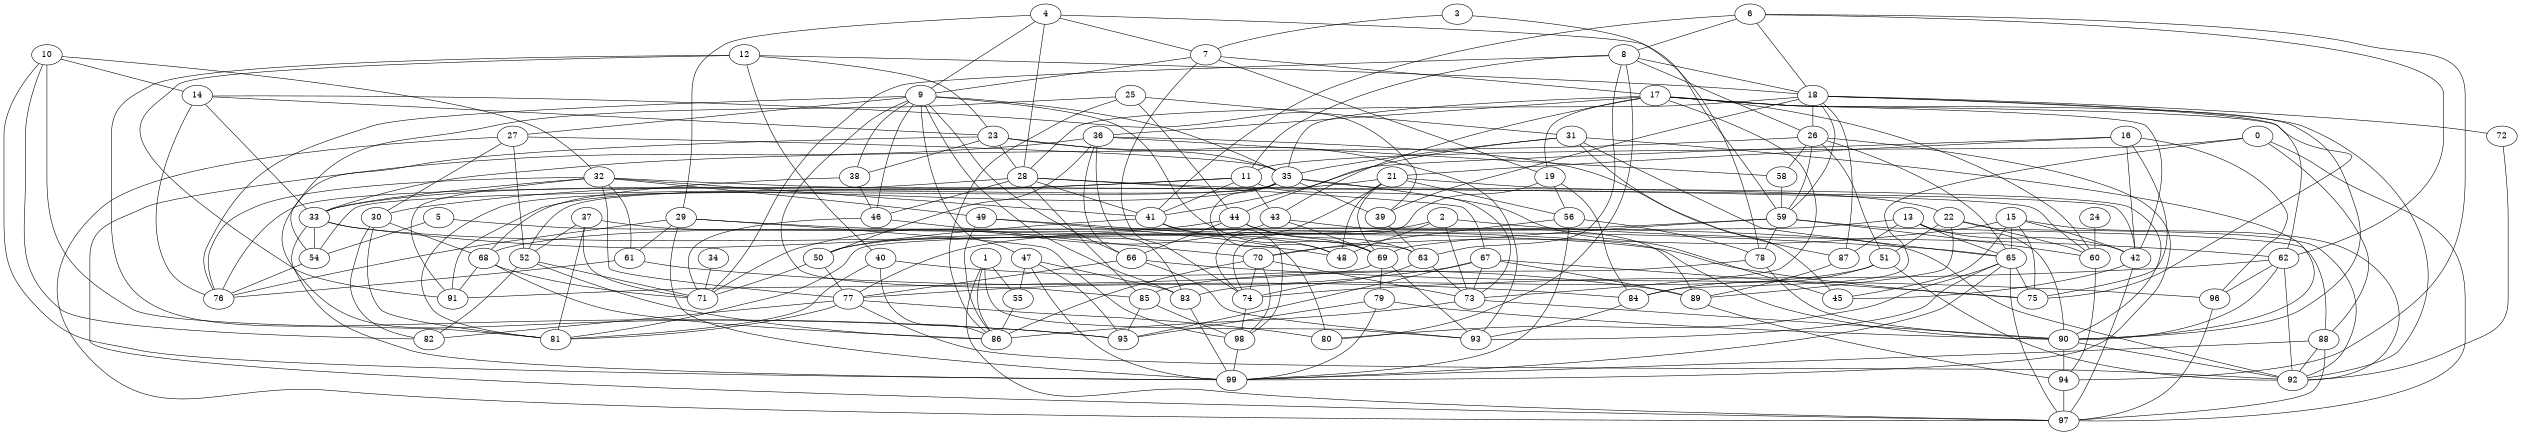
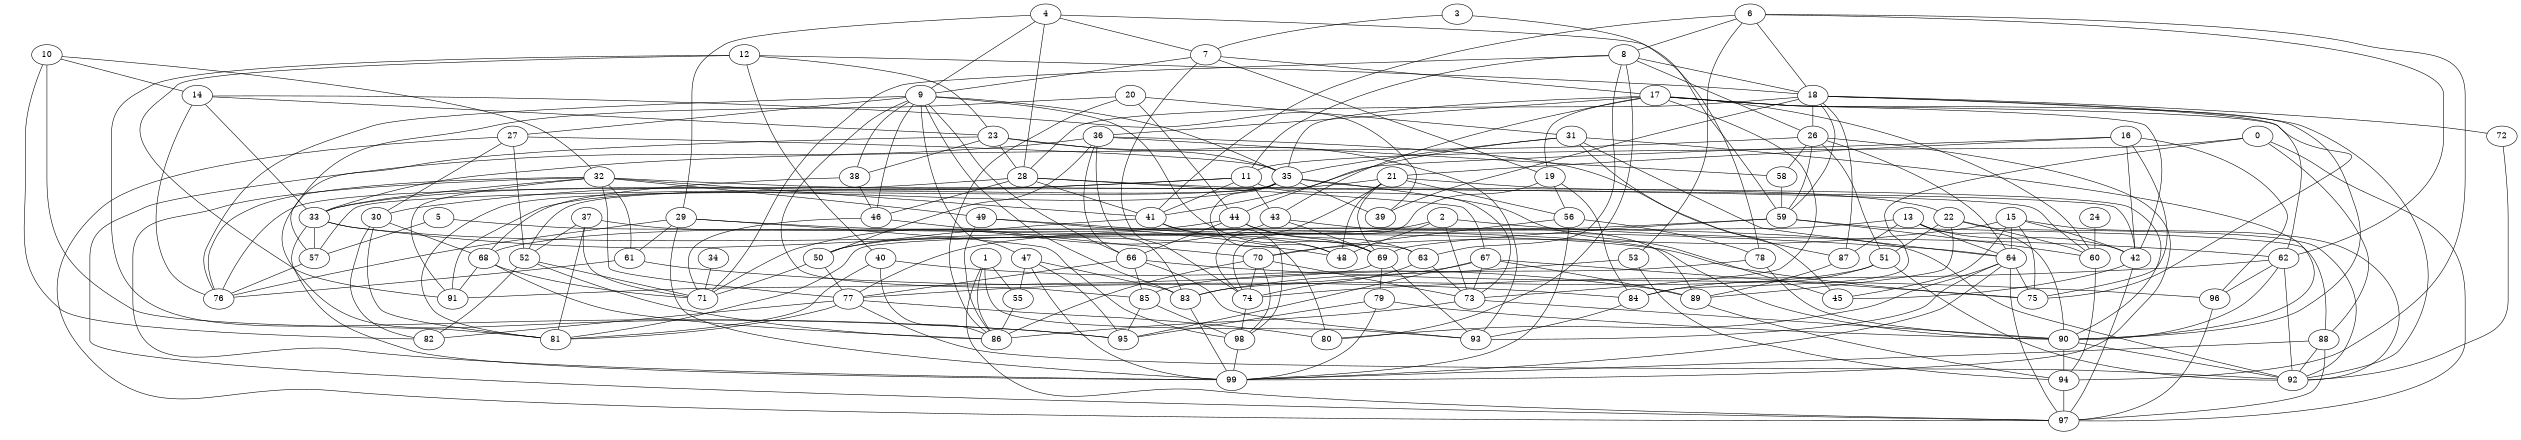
node "25": label "25" -> "20"
edge "39" -- "63": removed
edge "59" -- "78": removed
edge "28" -- "85": now "66" -- "85"
node "54": label "54" -> "57"
node "53": added
node "65": label "65" -> "64"
edge "10" -- "99": now "32" -- "99"
